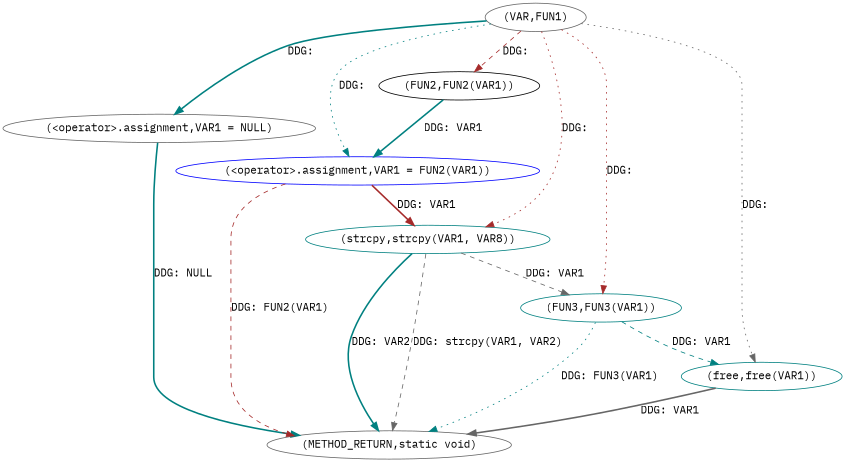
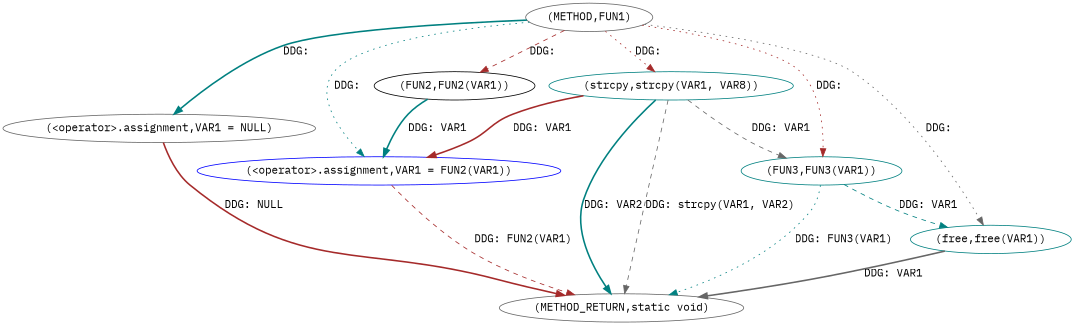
node "(VAR,FUN1)": label "(VAR,FUN1)" -> "(METHOD,FUN1)"
edge "(<operator>.assignment,VAR1 = FUN2(VAR1))" -> "(strcpy,strcpy(VAR1, VAR8))": reversed
edge "(<operator>.assignment,VAR1 = NULL)" -> "(METHOD_RETURN,static void)": color teal -> brown
